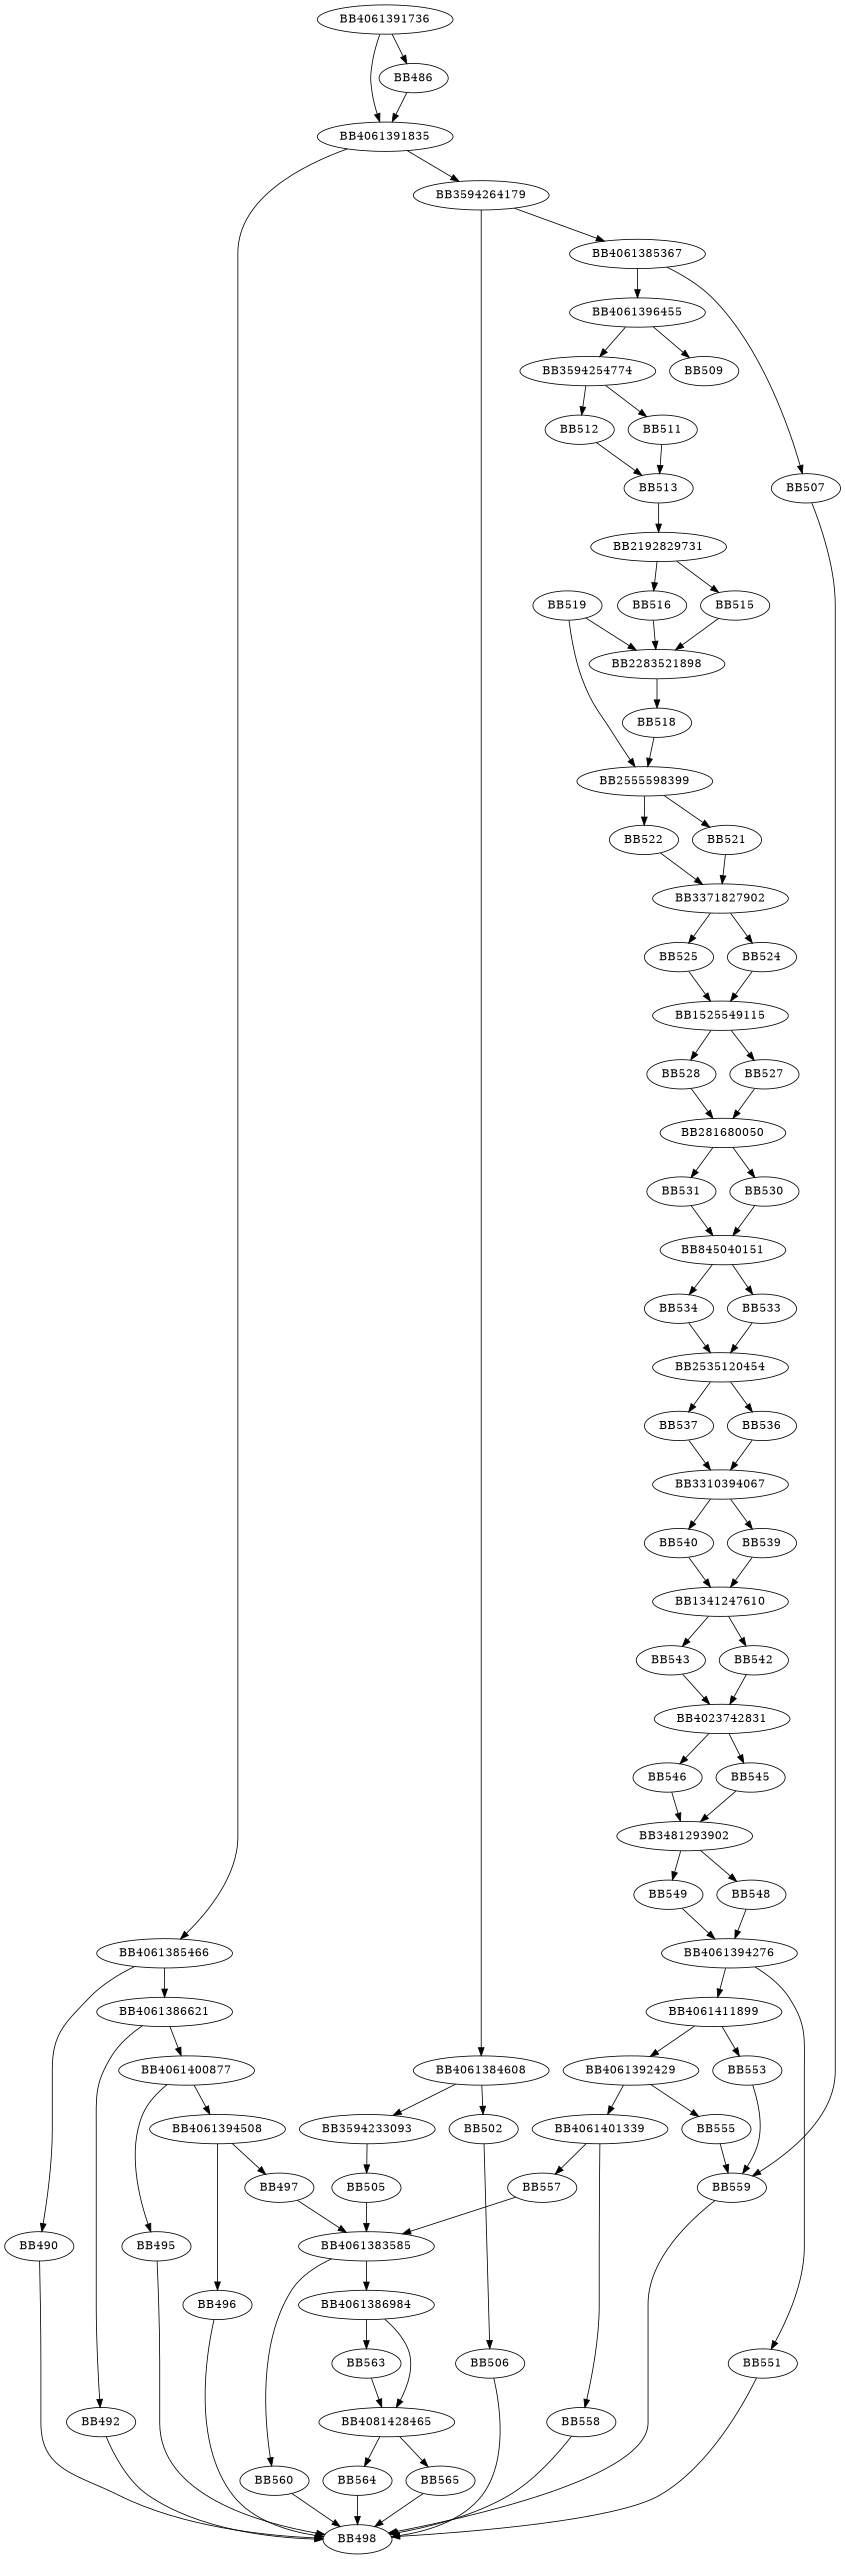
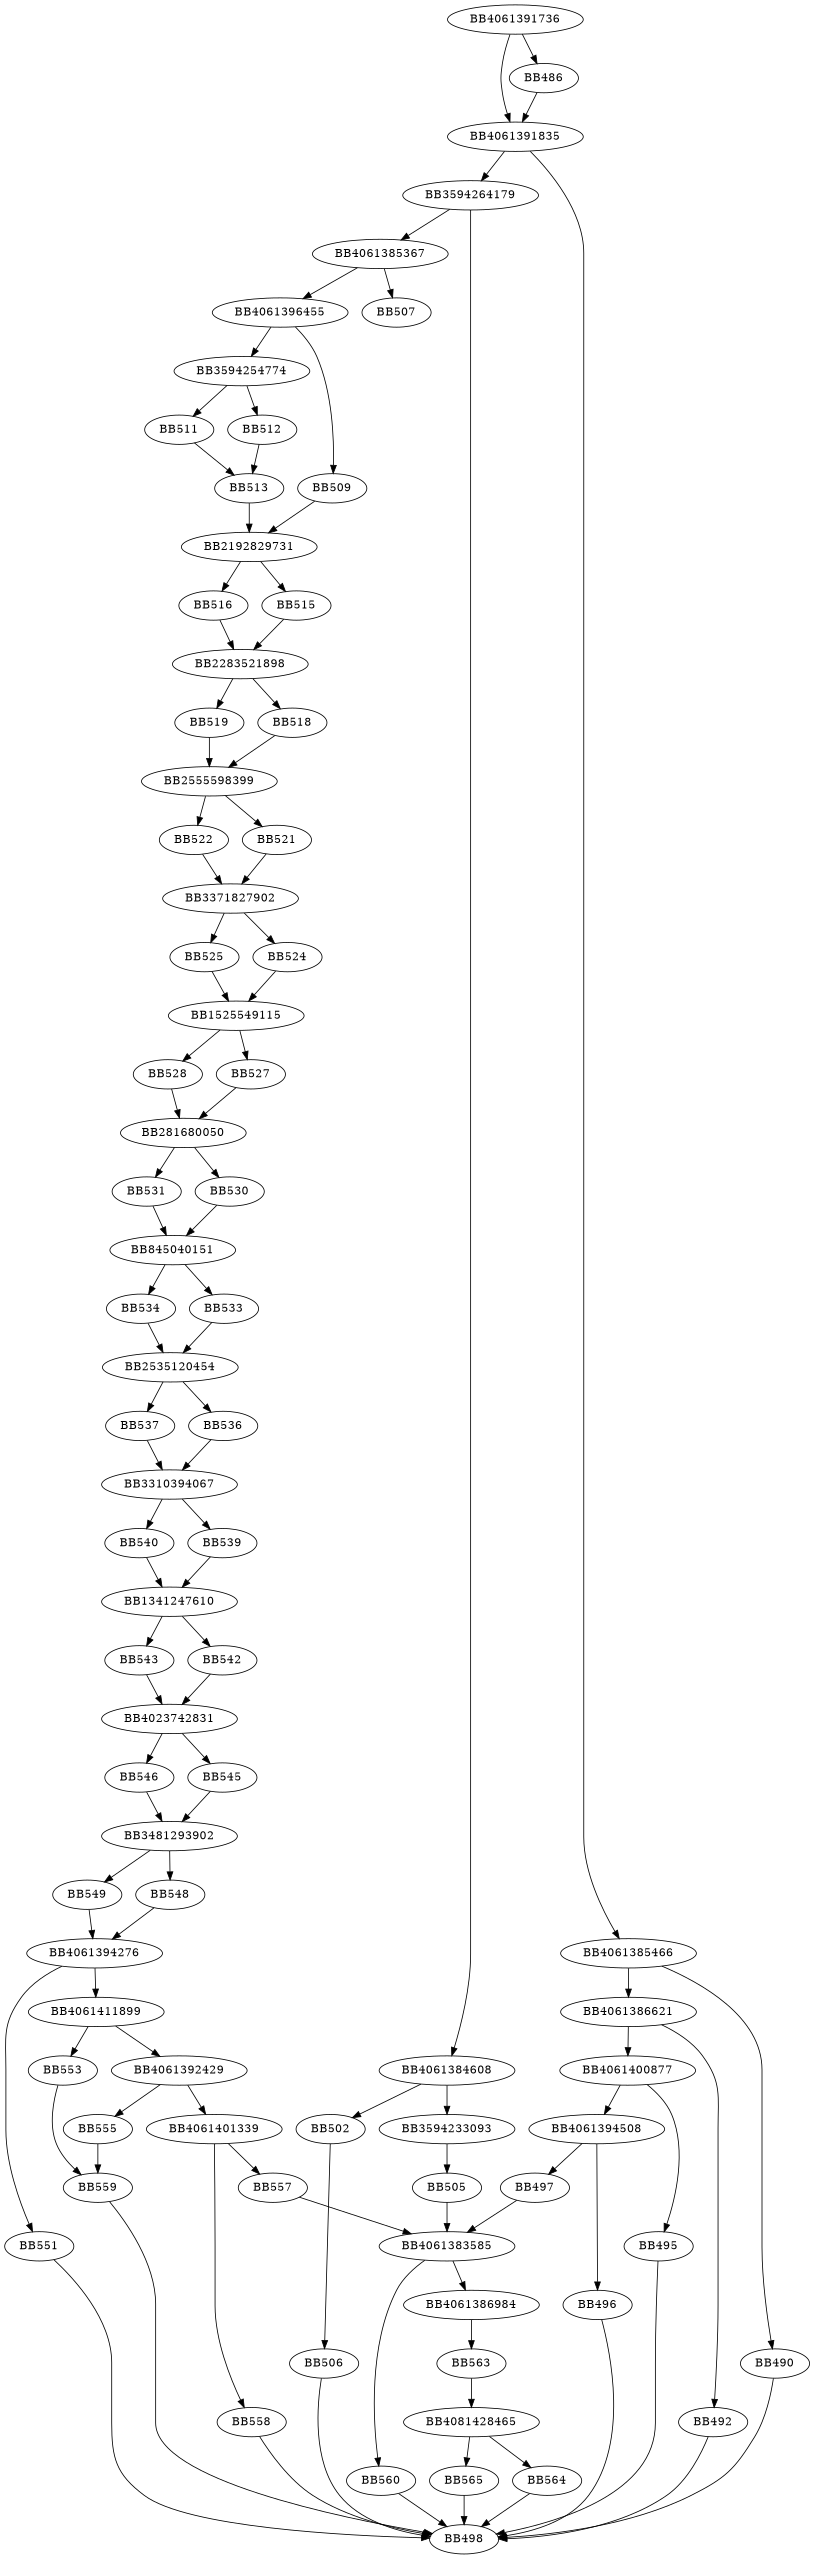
edge "BB509" -> "BB2192829731": added
edge "BB519" -> "BB2283521898": reversed
edge "BB507" -> "BB559": removed
edge "BB4061386984" -> "BB4081428465": removed
